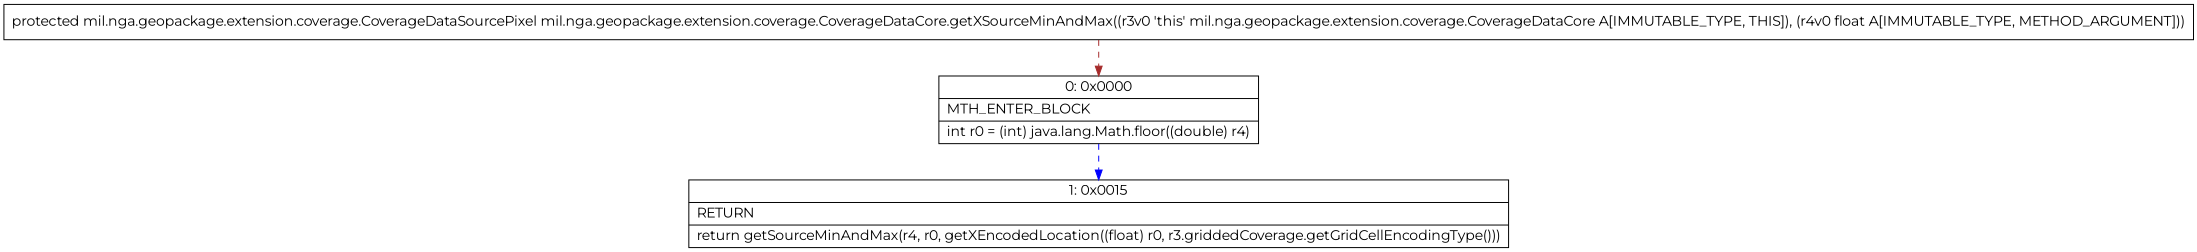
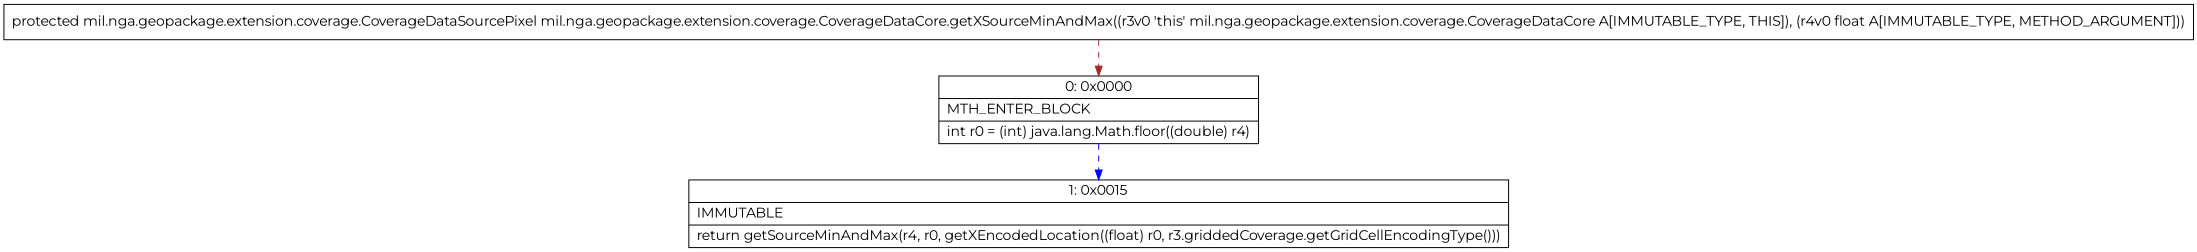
node "1: 0x0015": text "RETURN" -> "IMMUTABLE"
